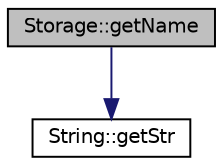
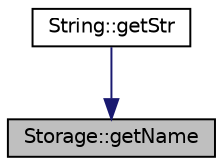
edge "Storage::getName" -> "String::getStr": reversed
